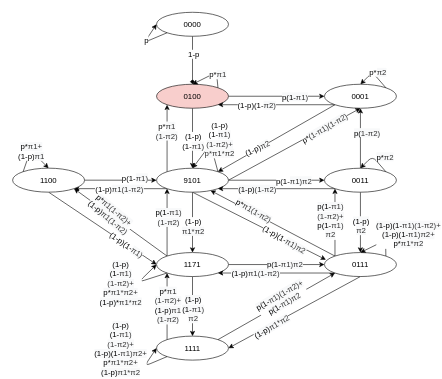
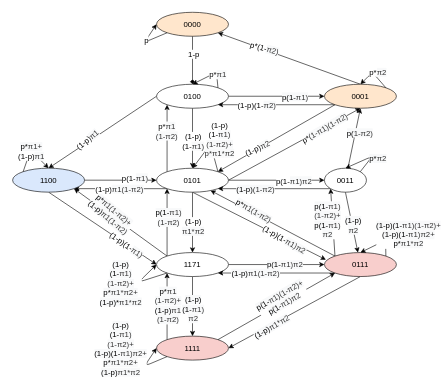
node "0000": fillcolor #ffffff -> #ffe6cc
edge "0001" -> "0000": added, label "p*(1-π2)"
node "0100": fillcolor #f8cecc -> #ffffff
node "0001": fillcolor #ffffff -> #ffe6cc
edge "0100" -> "1100": added, label "(1-p)π1"
node "1100": fillcolor #ffffff -> #dae8fc
node "9101": label "9101" -> "0101"
node "0011": size 72x24 -> 42x24
node "0111": fillcolor #ffffff -> #f8cecc
node "1111": fillcolor #ffffff -> #f8cecc
